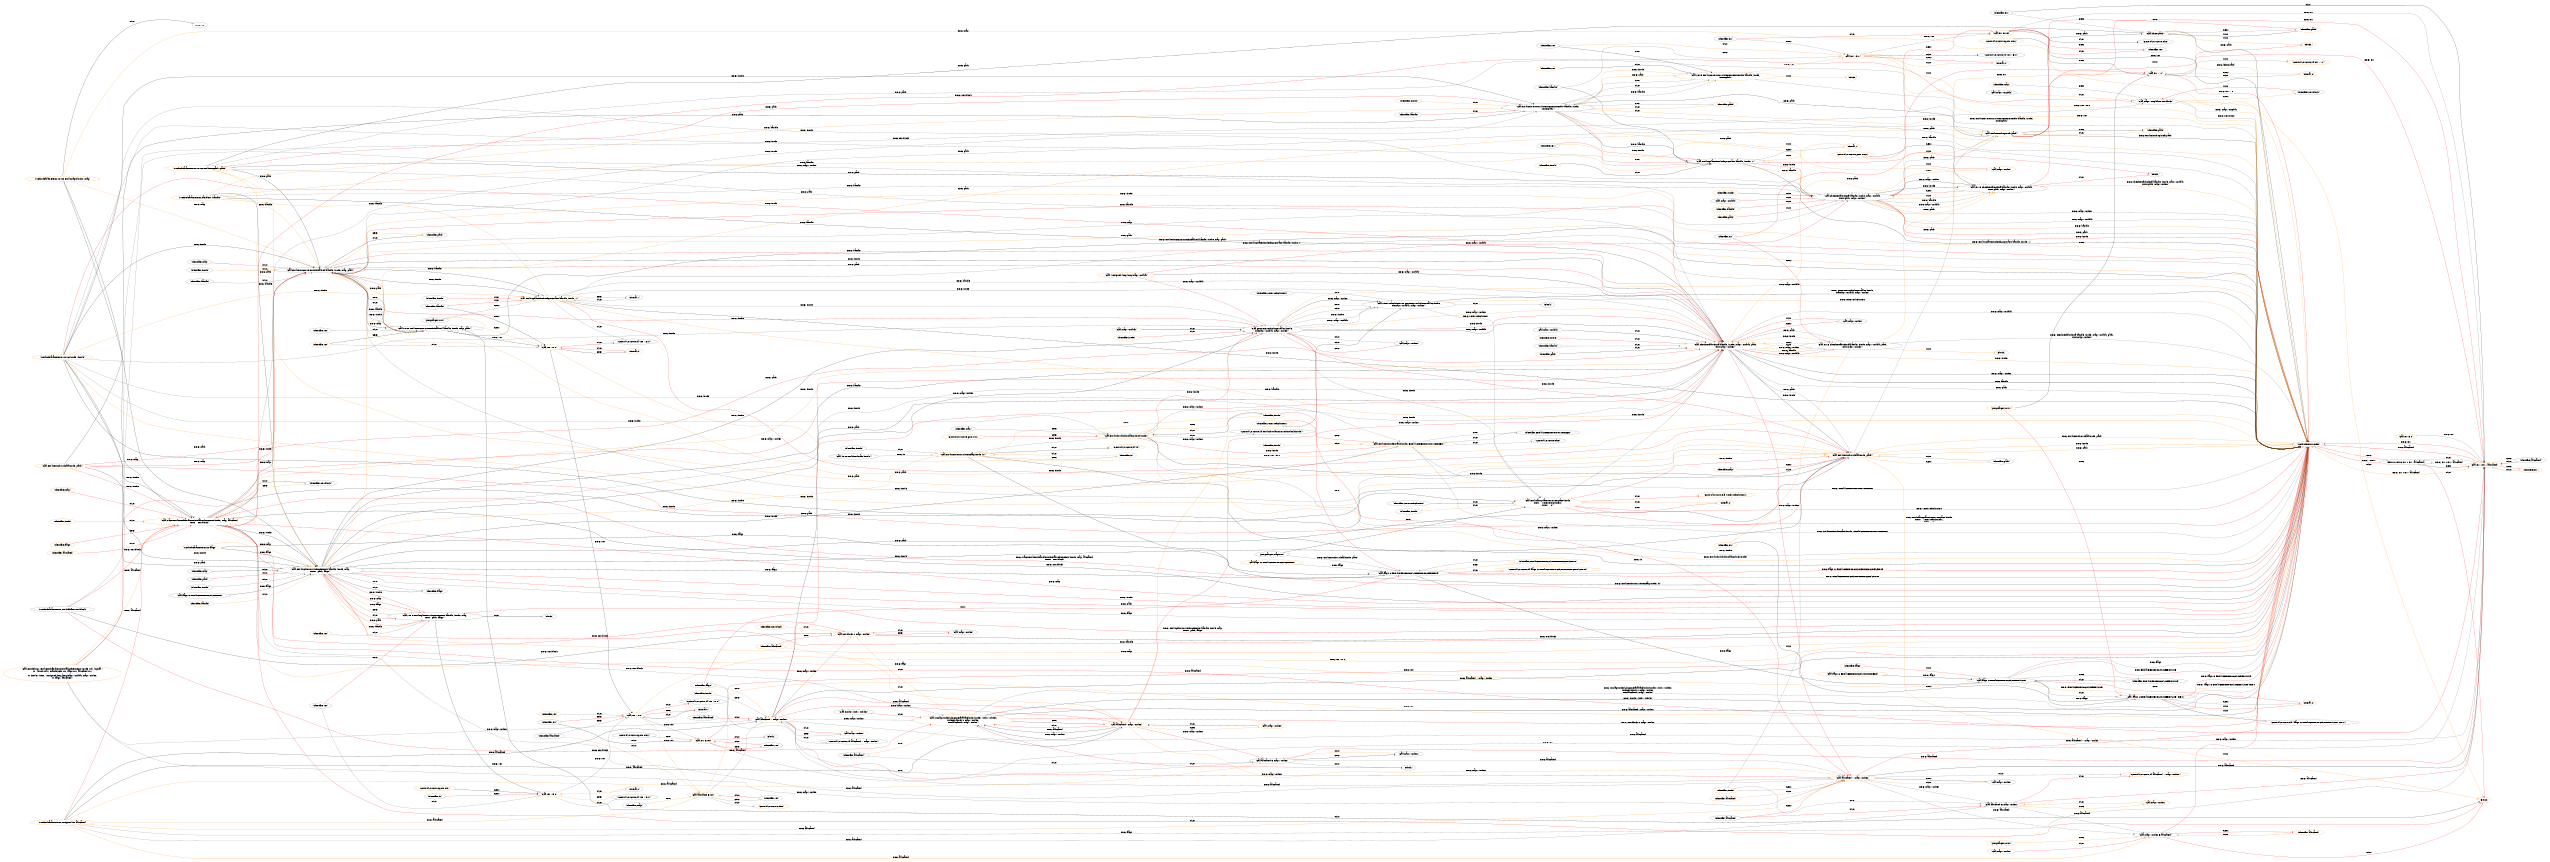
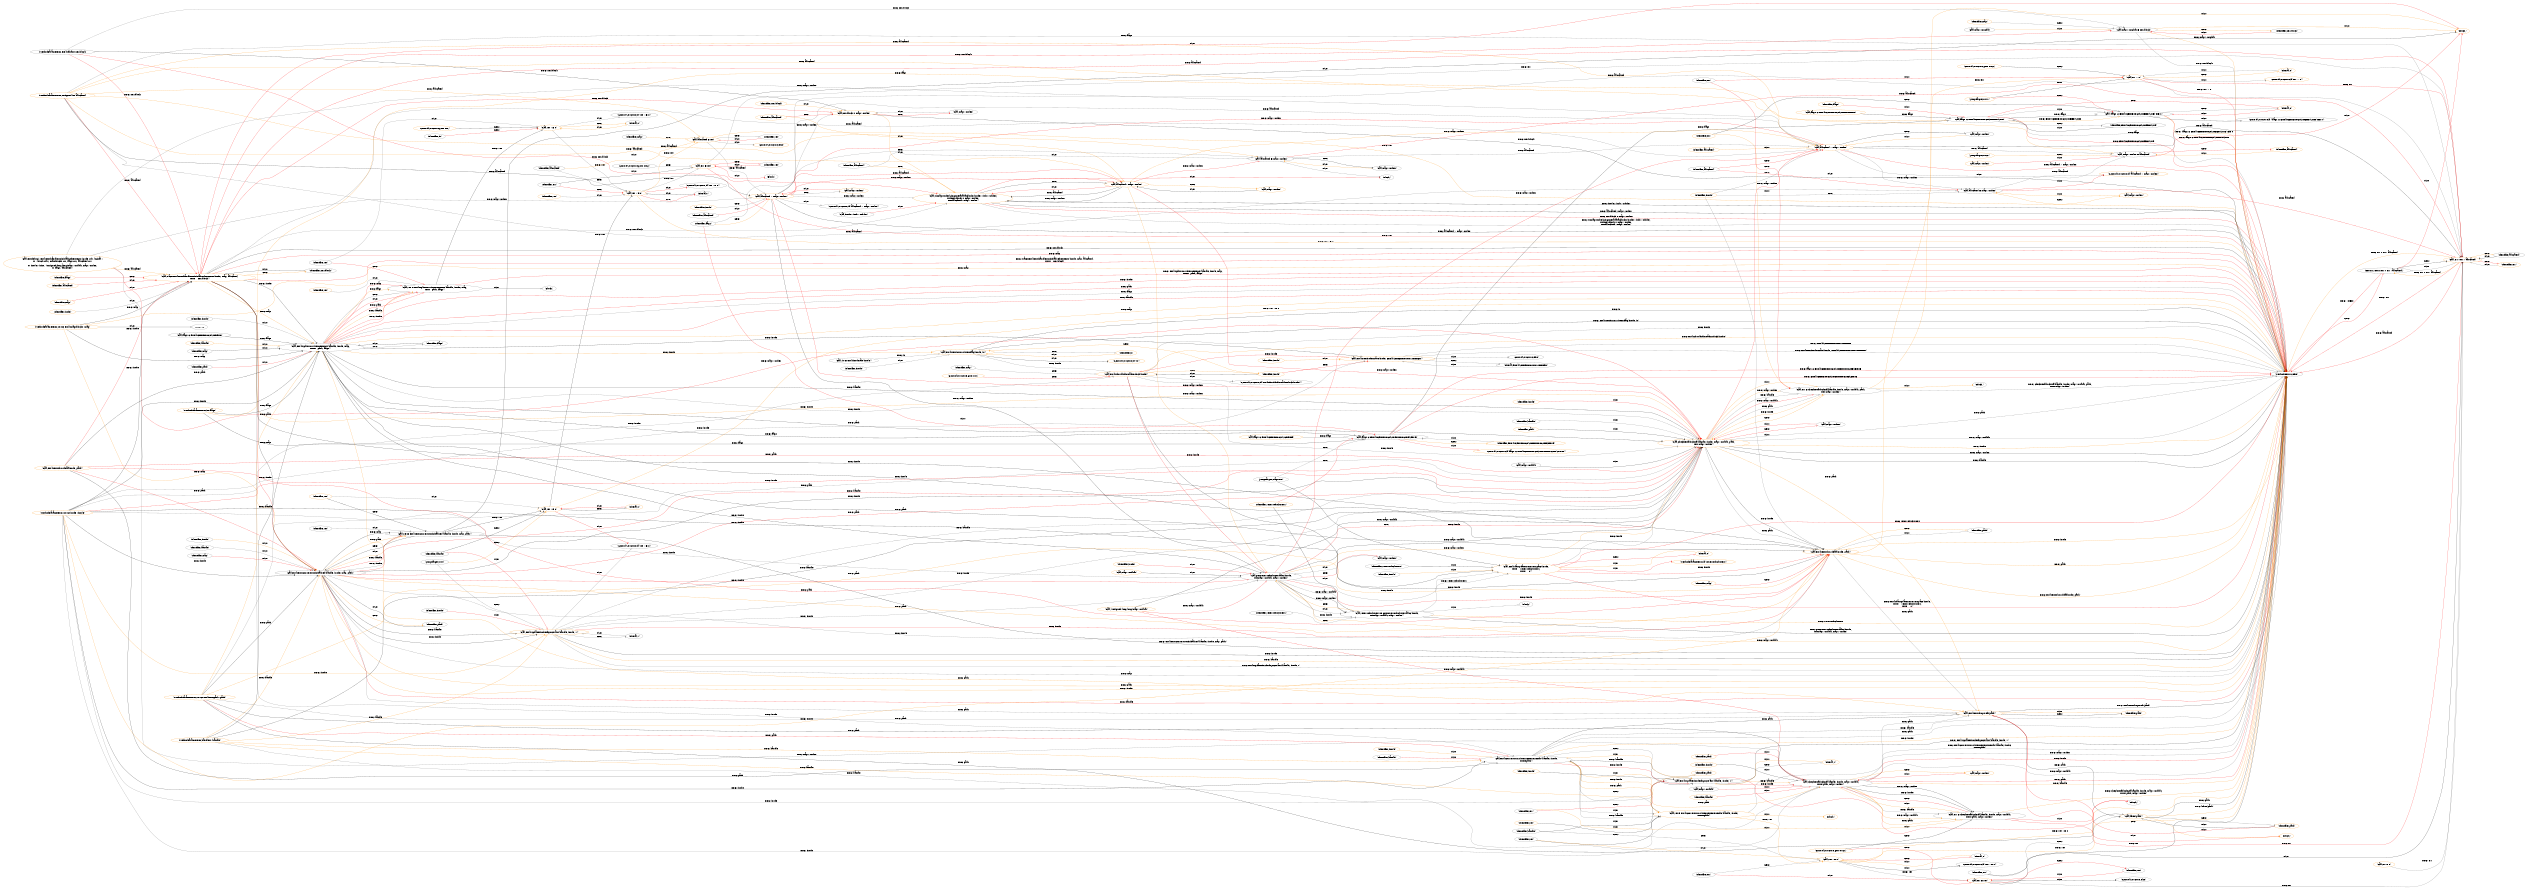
edge "(JumpTarget,out1:)" -> "(Call,err < 0)": label "CFG: " -> "EXT: "
node "(ControlStructure,if (ext4_should_reserved_nolock(inode)))": label "(ControlStructure,if (ext4_should_reserved_nolock(inode)))" -> "(ControlStructure,if (ext4_should_dioread_nolock(inode)))"
node "(Identifier,EXT4_STATE_DIO_UNWRITTEN)": label "(Identifier,EXT4_STATE_DIO_UNWRITTEN)" -> "(Literal,EXT4_STATE_DIO_UNWRITTEN)"
node "(ControlStructure,if (reserved_clusters))": label "(ControlStructure,if (reserved_clusters))" -> "(MethodParameterIn,if (reserved_clusters))"
edge "(JumpTarget,map_out:)" -> "(Call,flags & EXT4_GET_BLOCKS_DELALLOC_RESERVE)": label "DDG: ext4_ext_show_leaf(inode, path)" -> "CFG: "
edge "(Call,map->m_len = allocated)" -> "(MethodReturn,RET)": removed, label "DDG: map->m_len"
edge "(MethodParameterIn,unsigned int allocated)" -> "(Call,allocated - map->m_len)": color black -> darkorange
